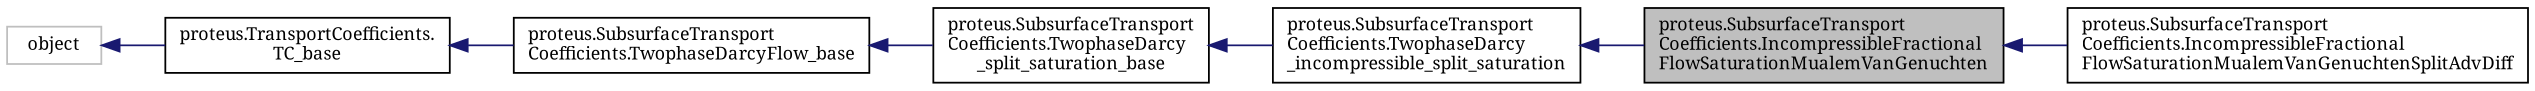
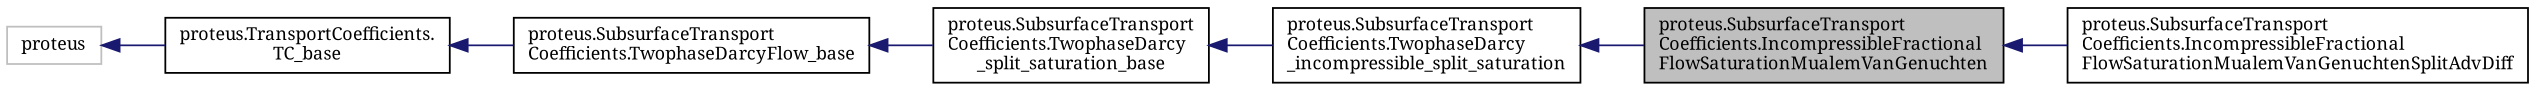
node "object": label "object" -> "proteus"
